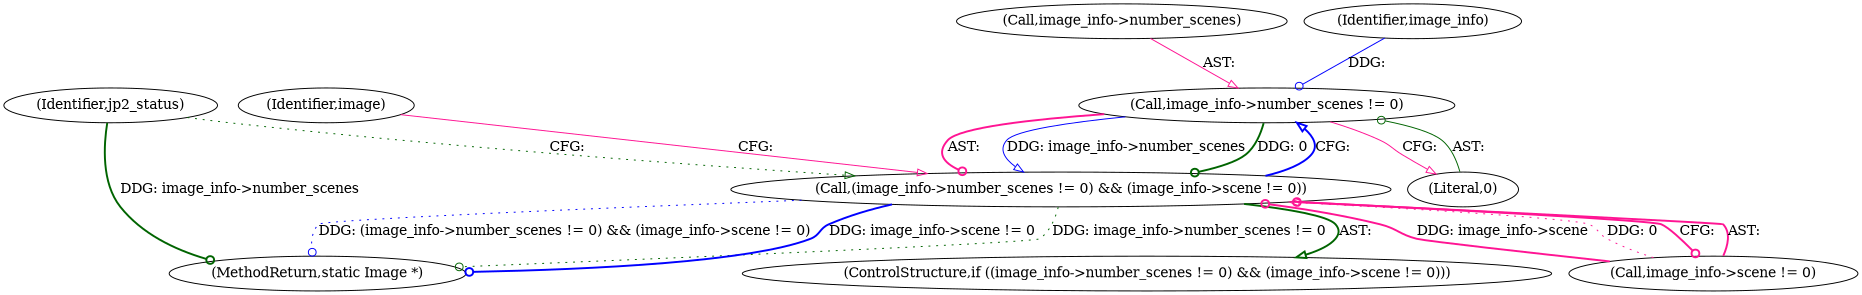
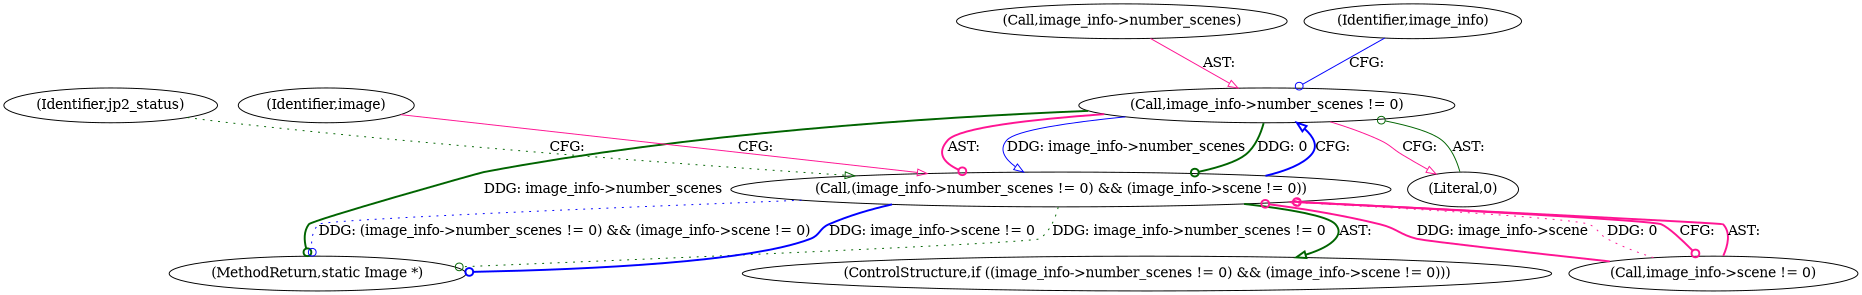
edge "(Identifier,image_info)" -> "(Call,image_info->number_scenes != 0)": label "DDG: " -> "CFG: "
edge "(Identifier,jp2_status)" -> "(MethodReturn,static Image *)": now "(Call,image_info->number_scenes != 0)" -> "(MethodReturn,static Image *)"
